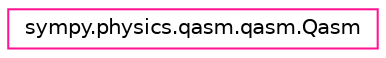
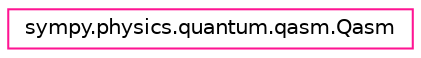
node "sympy.physics.qasm.qasm.Qasm": label "sympy.physics.qasm.qasm.Qasm" -> "sympy.physics.quantum.qasm.Qasm"
